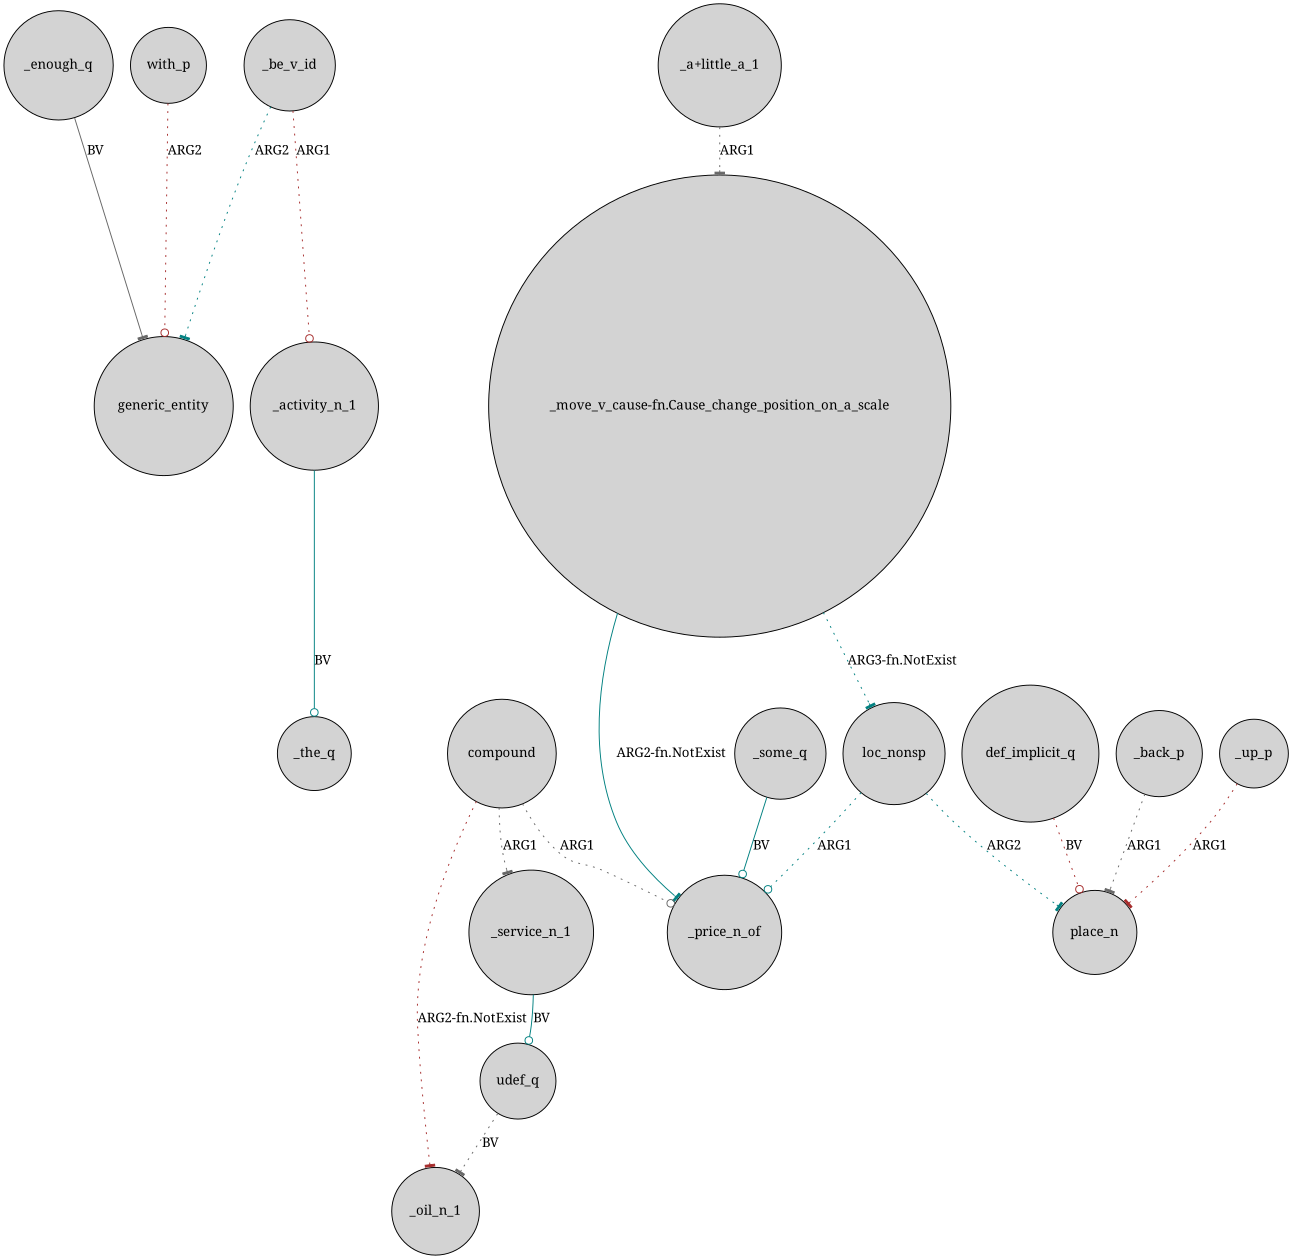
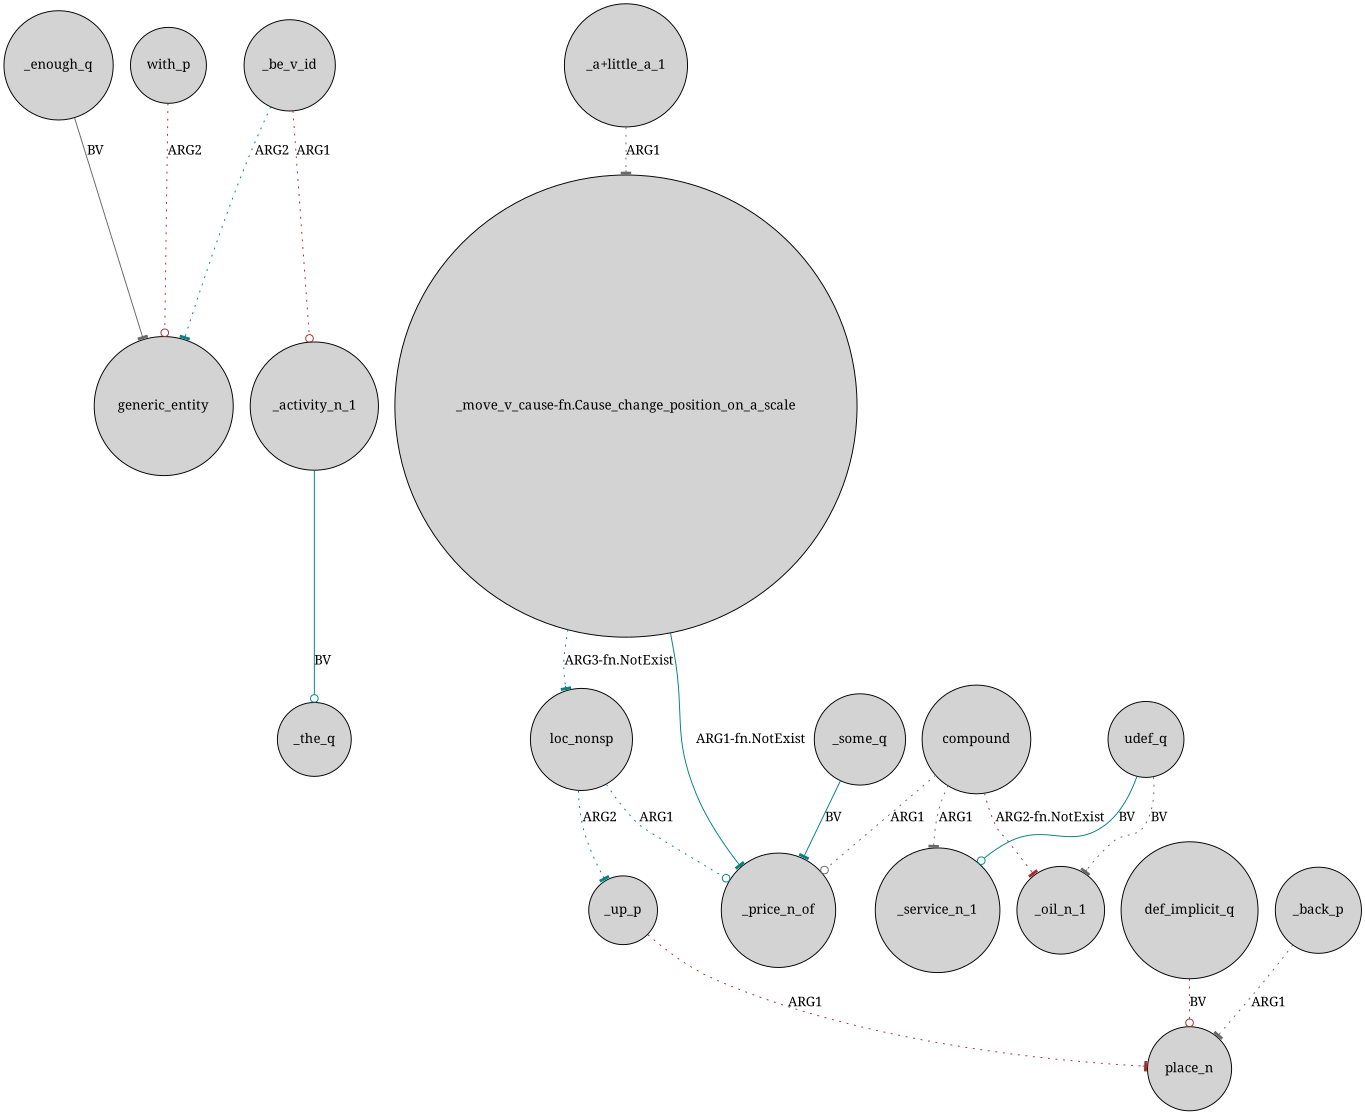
edge "_move_v_cause-fn.Cause_change_position_on_a_scale" -> "_price_n_of": label "ARG2-fn.NotExist" -> "ARG1-fn.NotExist"
edge "_some_q" -> "_price_n_of": arrowhead odot -> tee
edge "loc_nonsp" -> "place_n": now "loc_nonsp" -> "_up_p"
edge "_service_n_1" -> "udef_q": reversed
